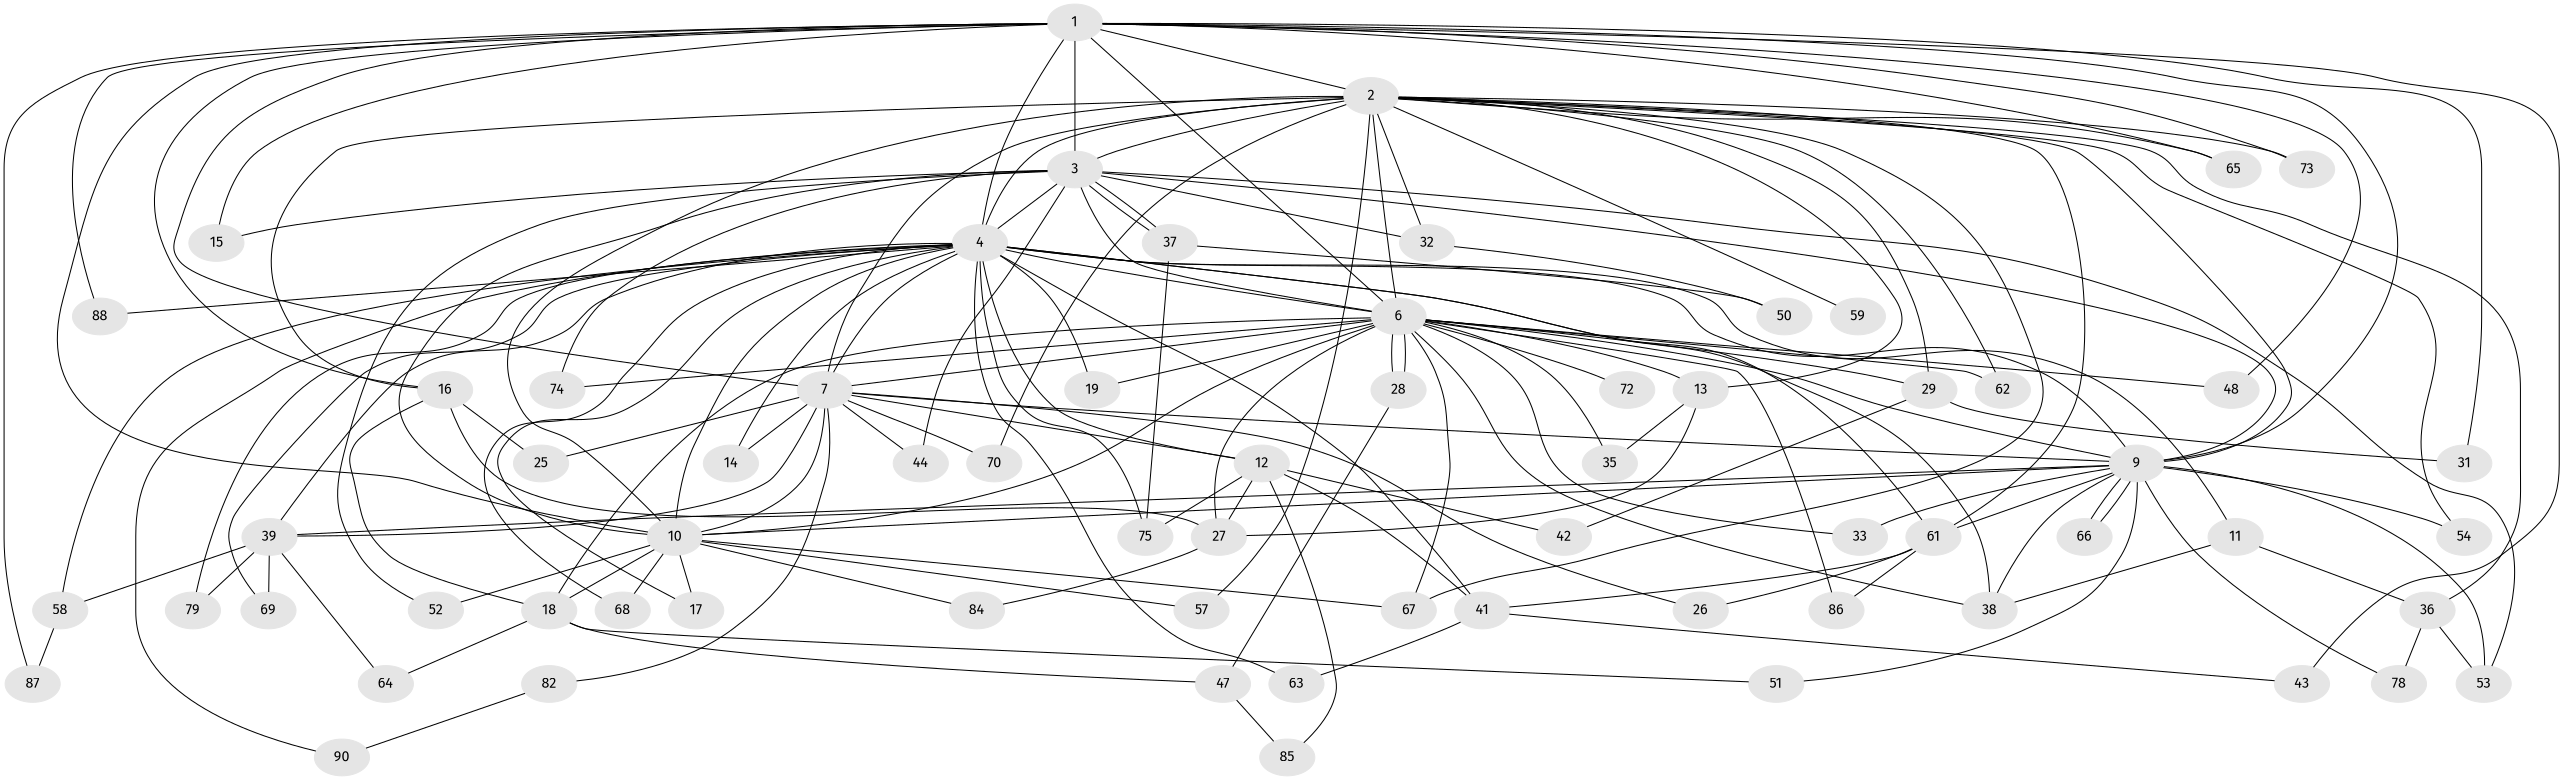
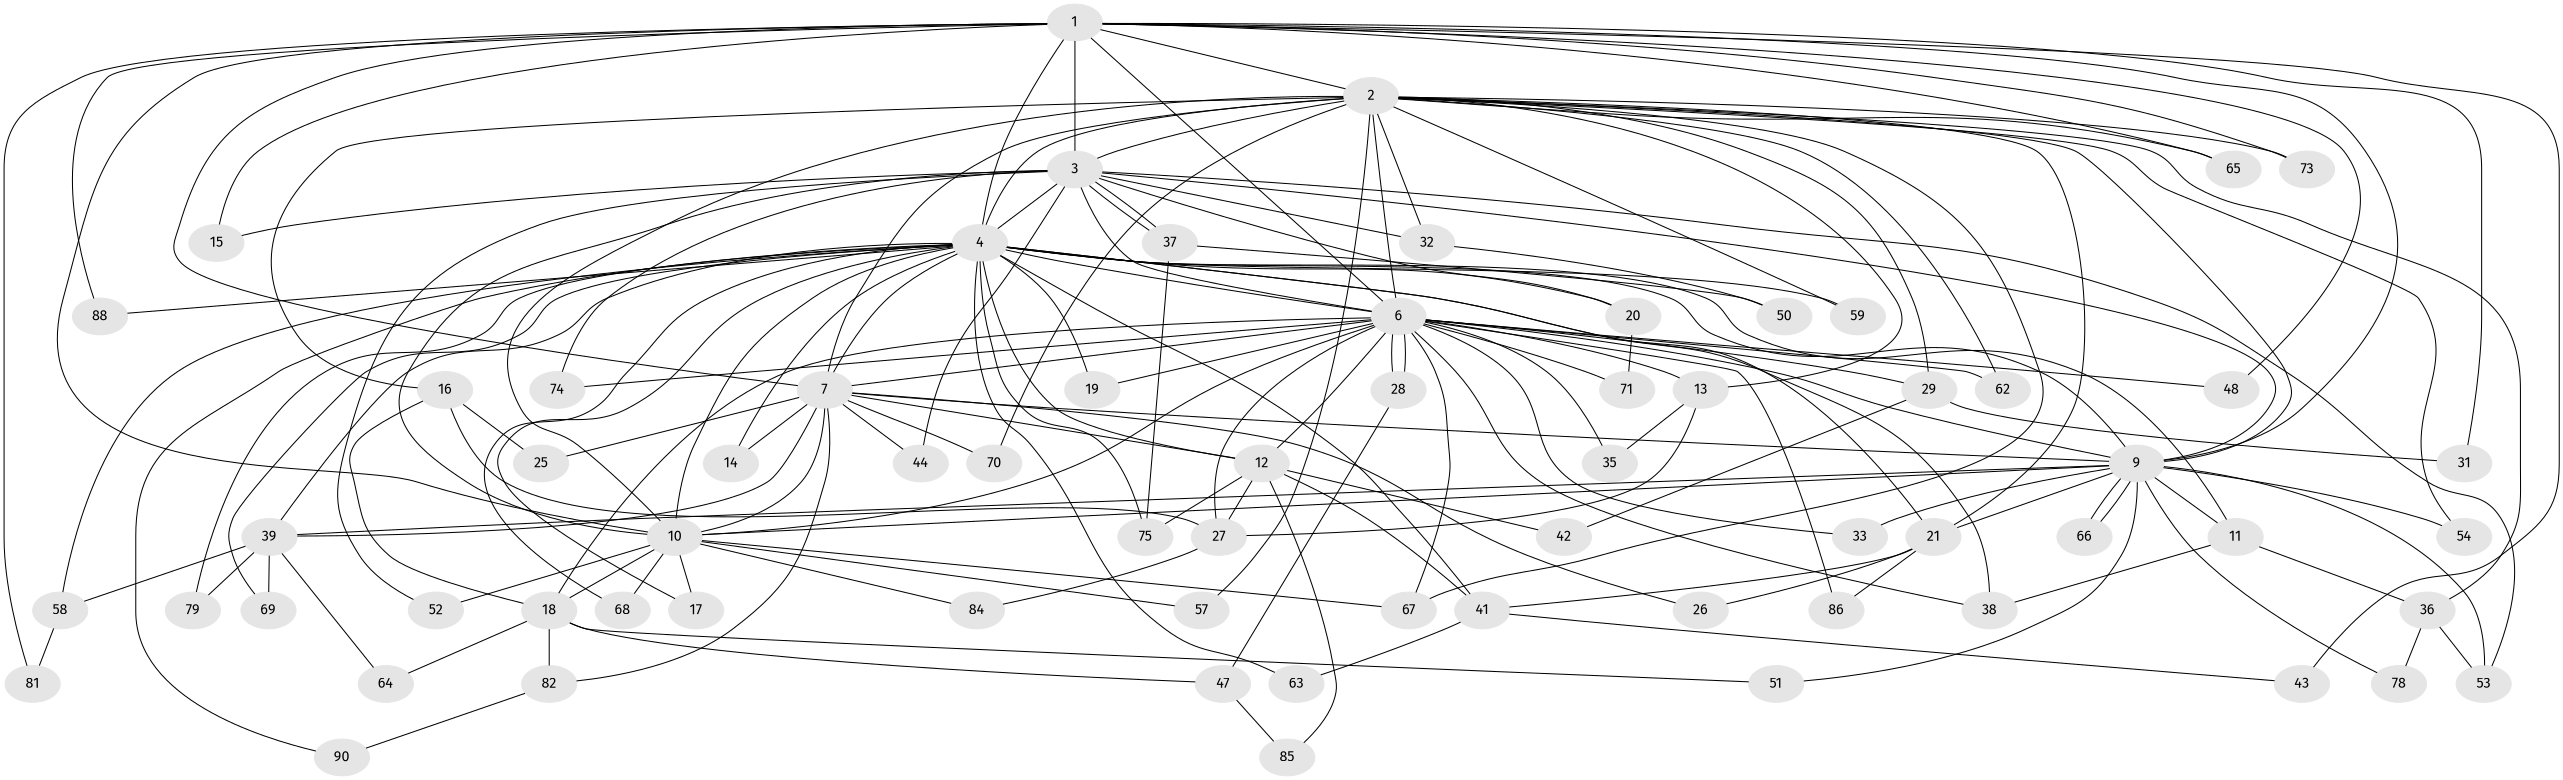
edge "1" -- "16": removed
edge "4" -- "59": added
node "20": added
node "72": label "72" -> "71"
edge "6" -- "12": added
edge "9" -- "38": now "9" -- "11"
node "61": label "61" -> "21"
edge "18" -- "82": added
node "87": label "87" -> "81"
